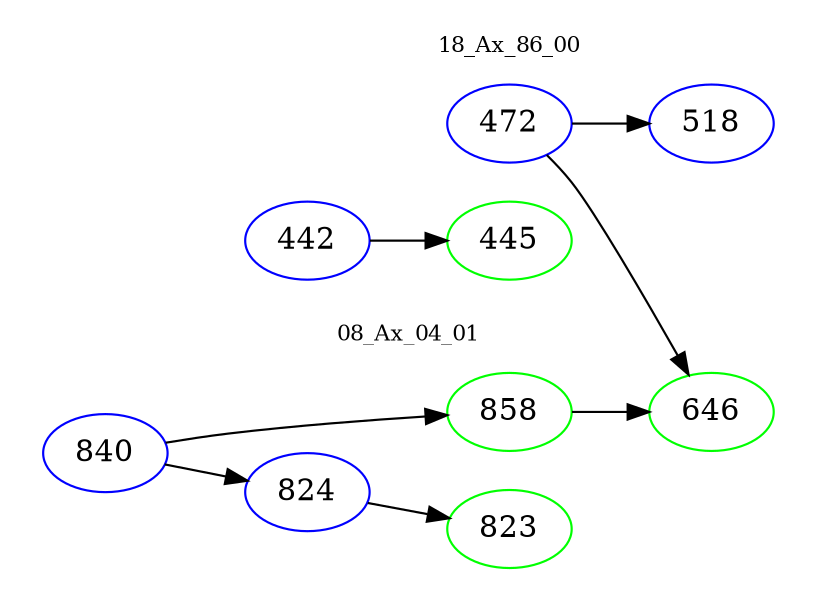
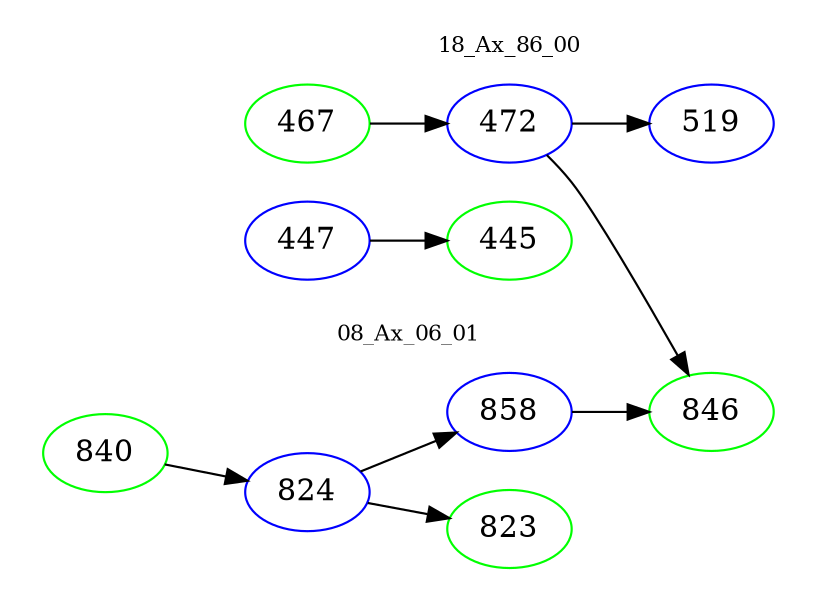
node "467": added
node "518": label "518" -> "519"
node "442": label "442" -> "447"
cluster "08_Ax_04_01": label "08_Ax_04_01" -> "08_Ax_06_01"
node "858": color green -> blue
node "646": label "646" -> "846"
edge "840" -> "858": now "824" -> "858"
node "840": color blue -> green
